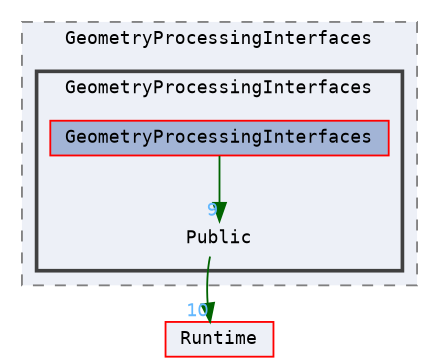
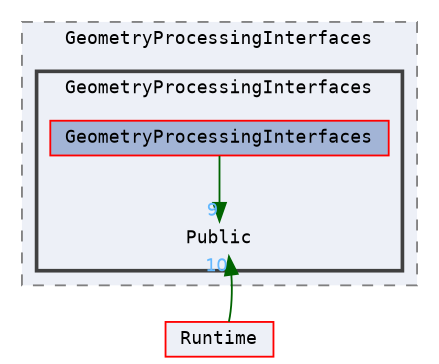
edge "Public" -> "Runtime": reversed
